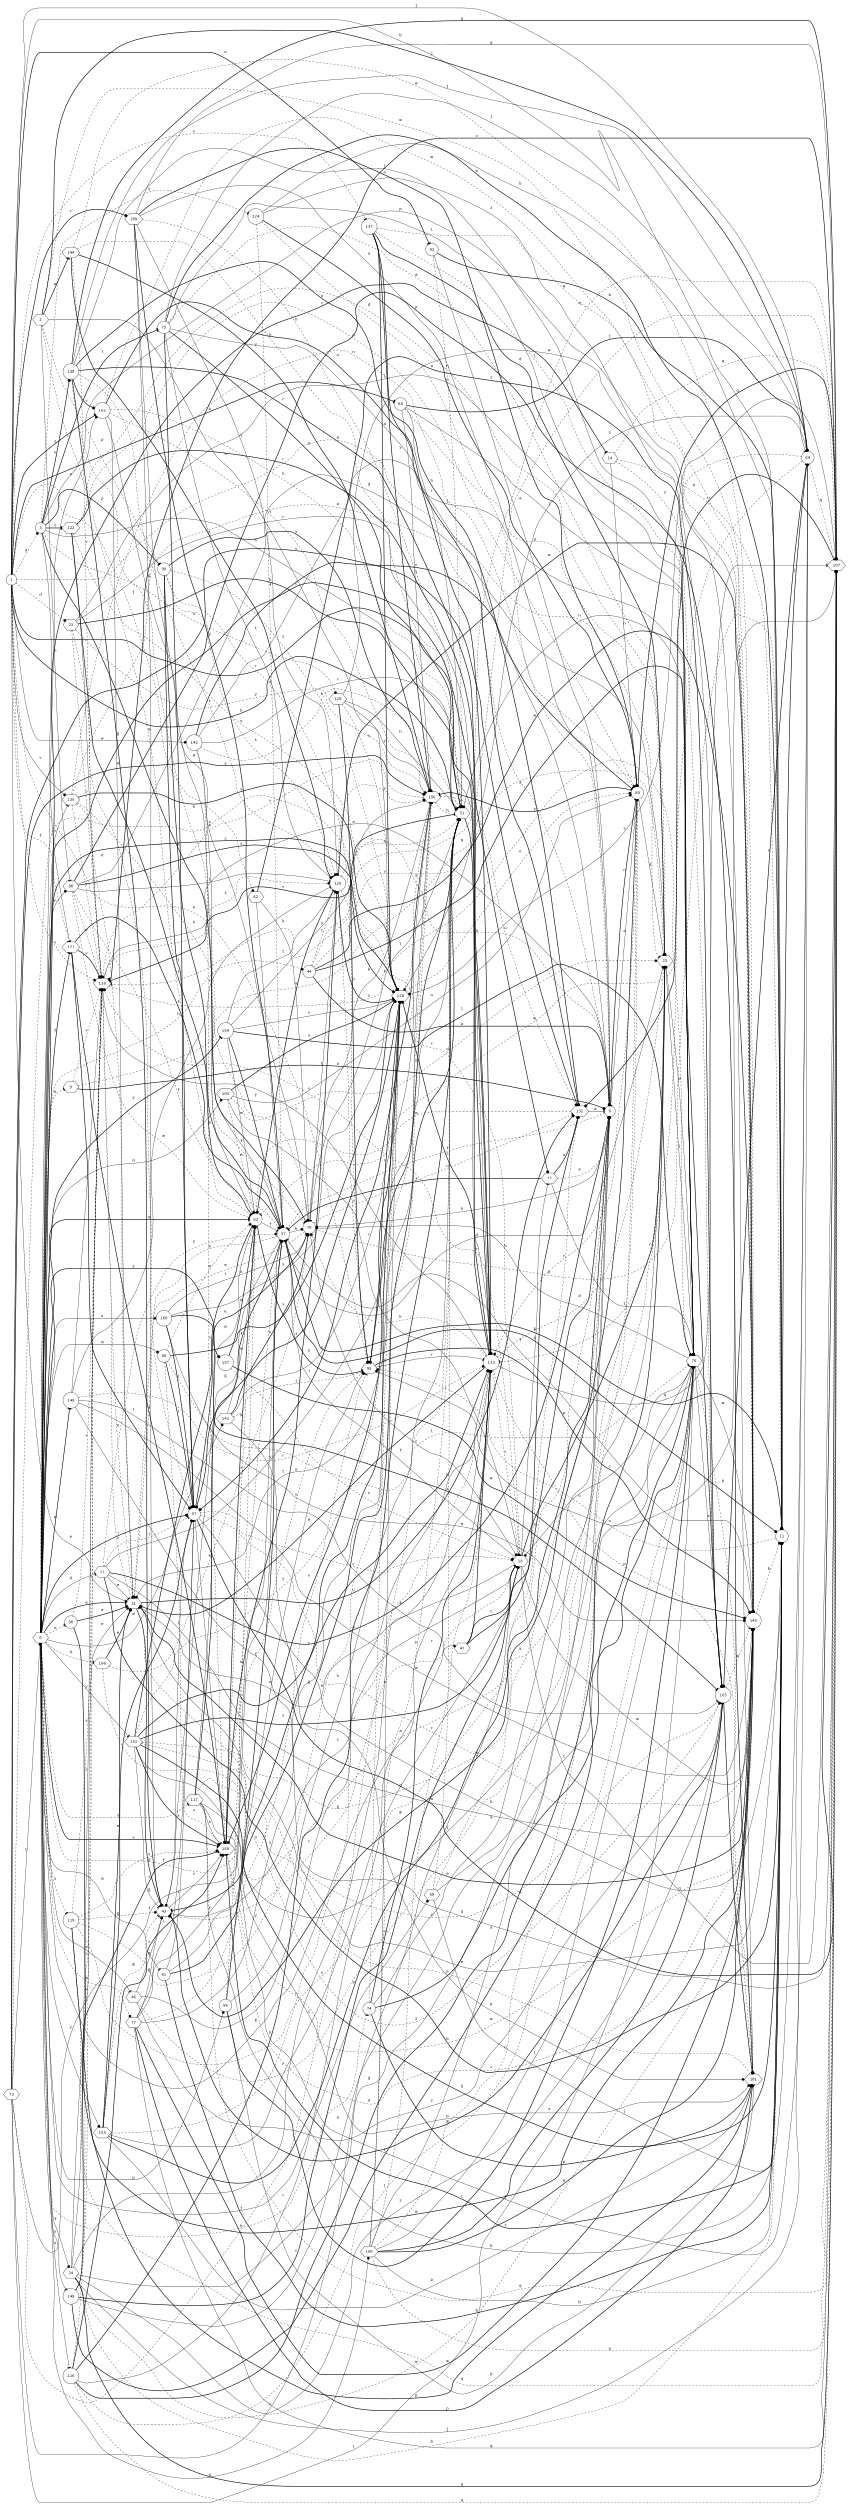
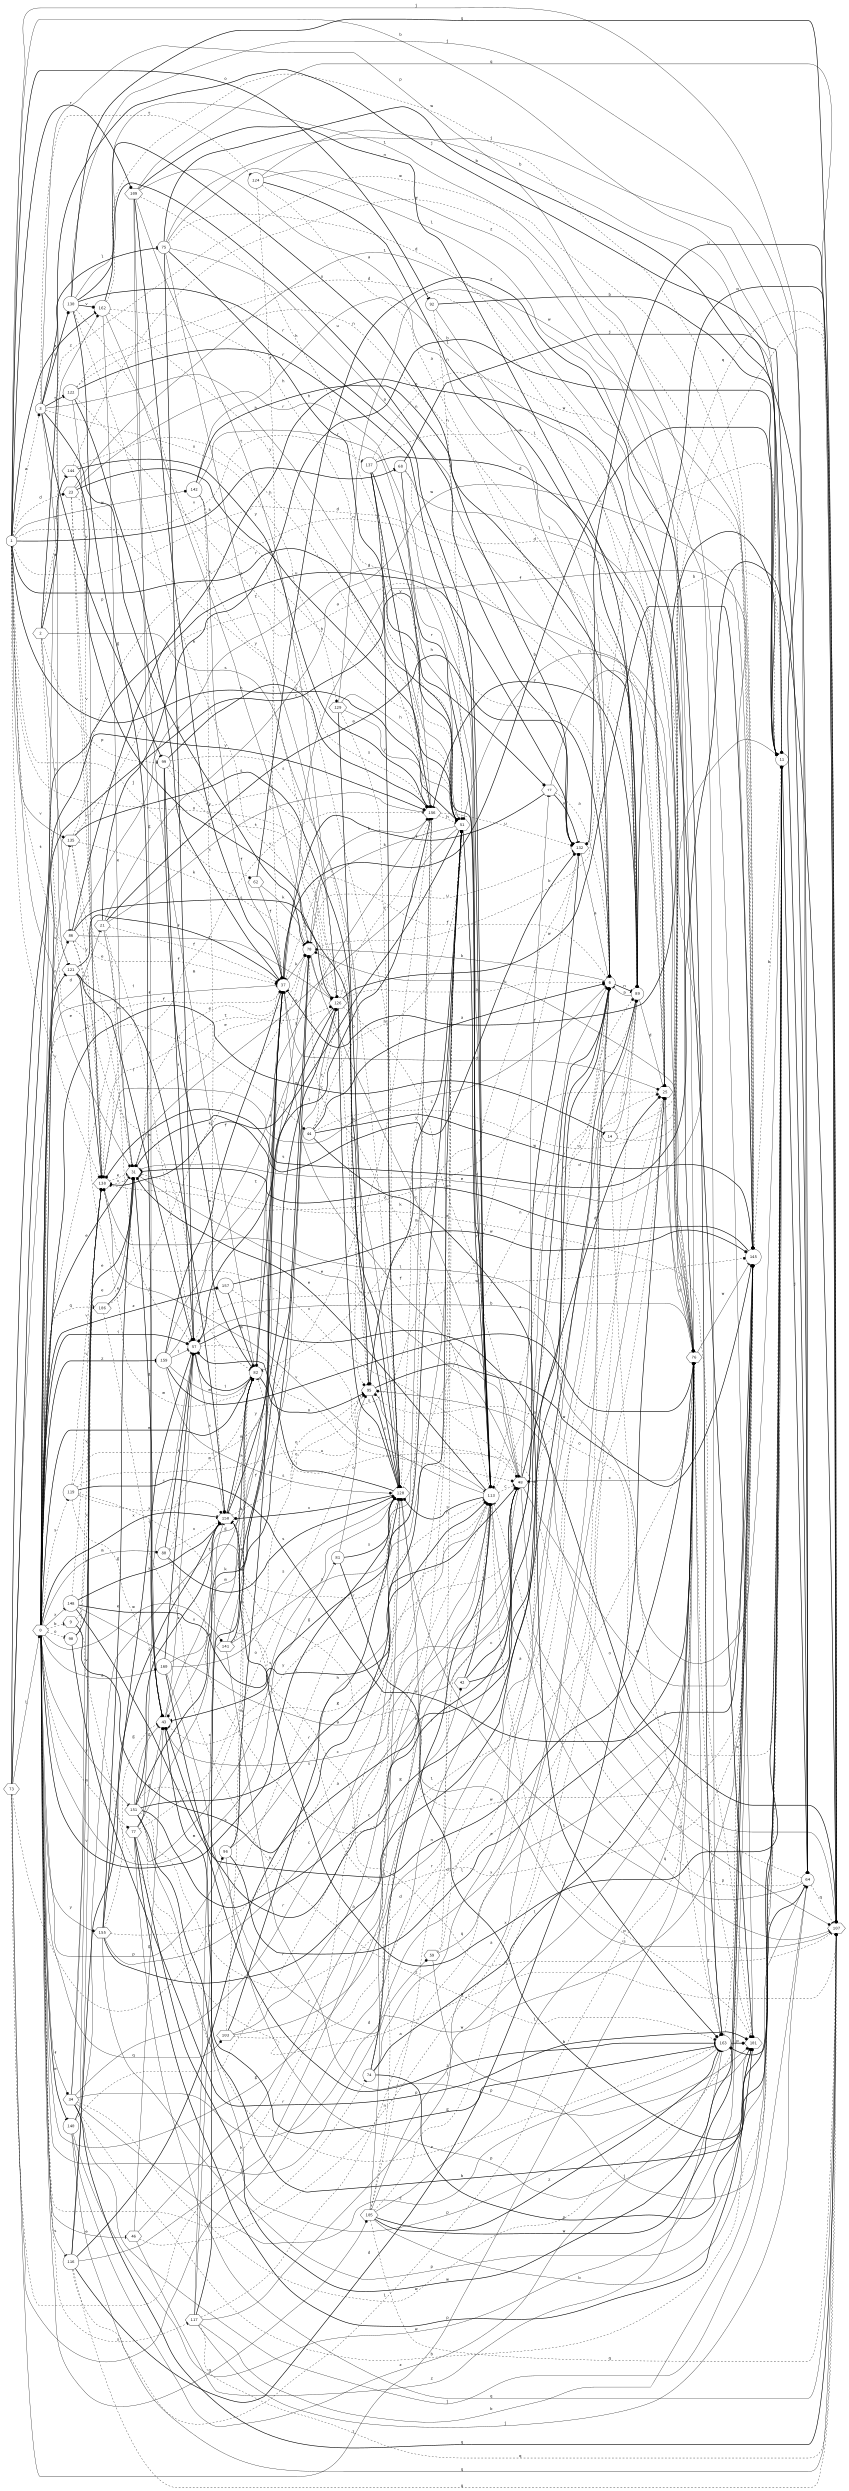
node "122": shape hexagon -> circle
edge "138" -> "76": style dashed -> solid
node "126": shape circle -> hexagon
edge "141" -> "95": label "j" -> "o"
node "18": label "18" -> "48"
edge "150" -> "113": added, label "r"
edge "81" -> "57": now "159" -> "57"
edge "73" -> "37": arrowhead dot -> tee
edge "116" -> "138": style dashed -> solid
